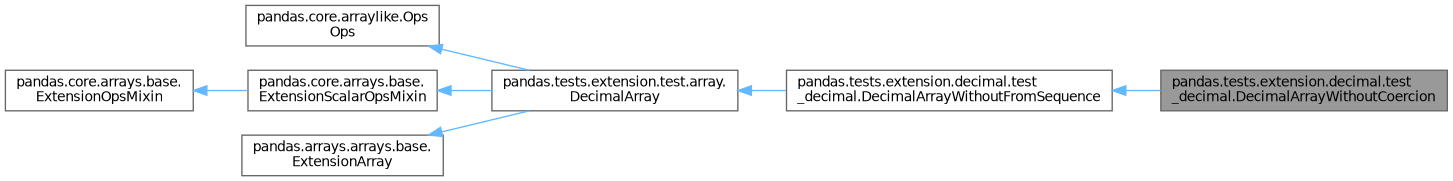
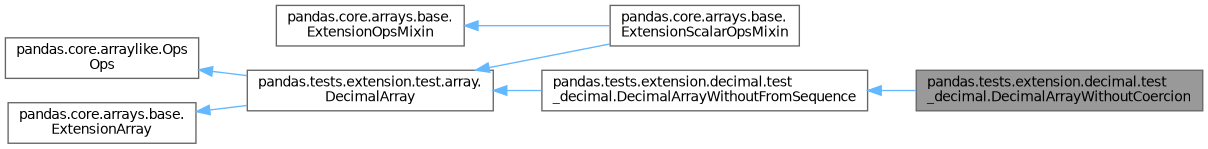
edge "pandas.tests.extension.test.array. DecimalArray" -> "pandas.core.arrays.base. ExtensionScalarOpsMixin": reversed
node "pandas.arrays.arrays.base. ExtensionArray": label "pandas.arrays.arrays.base. ExtensionArray" -> "pandas.core.arrays.base. ExtensionArray"
